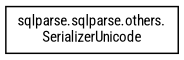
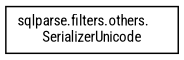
node "sqlparse.sqlparse.others. SerializerUnicode": label "sqlparse.sqlparse.others. SerializerUnicode" -> "sqlparse.filters.others. SerializerUnicode"
